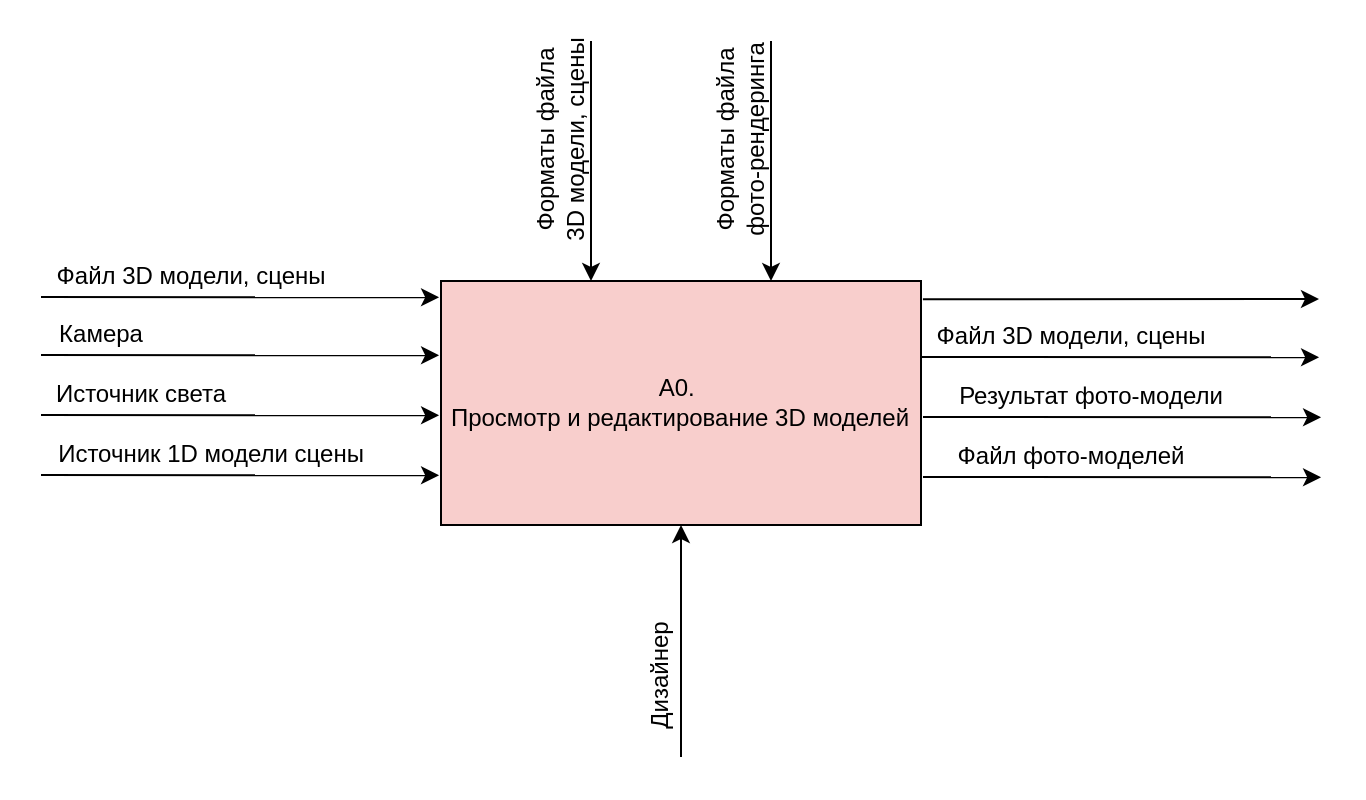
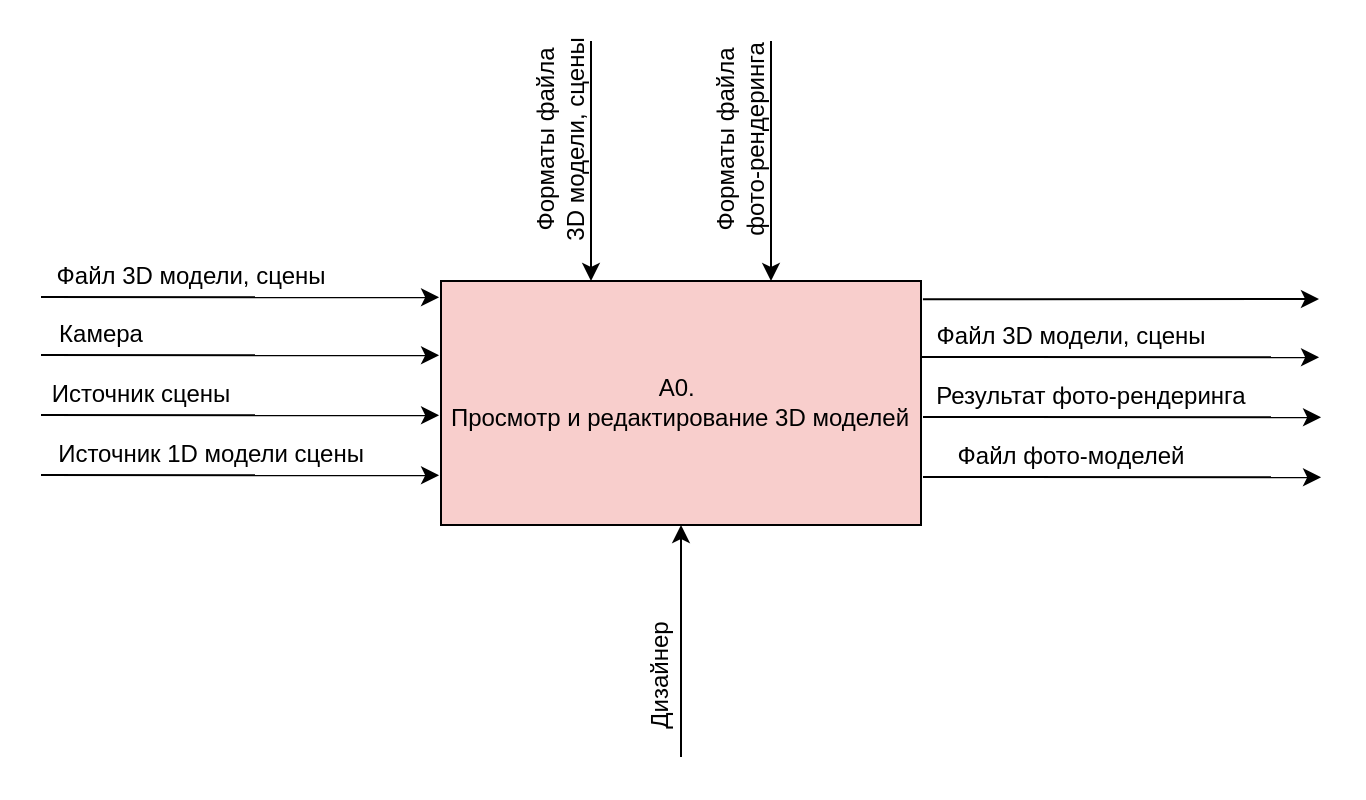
node "Источник света": label "Источник света" -> "Источник сцены"
node "Результат фото-модели": label "Результат фото-модели" -> "Результат фото-рендеринга"
